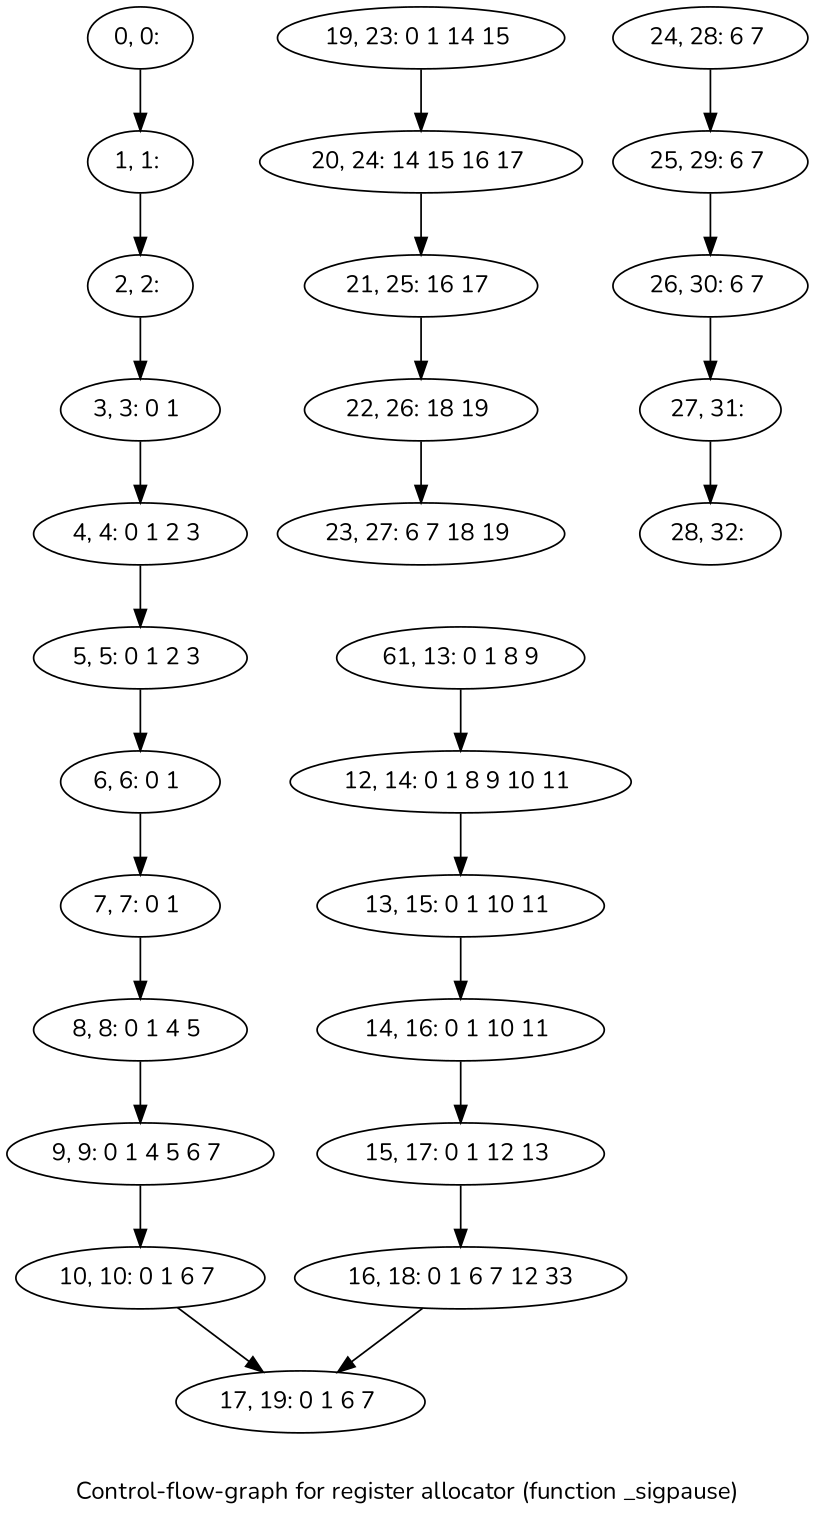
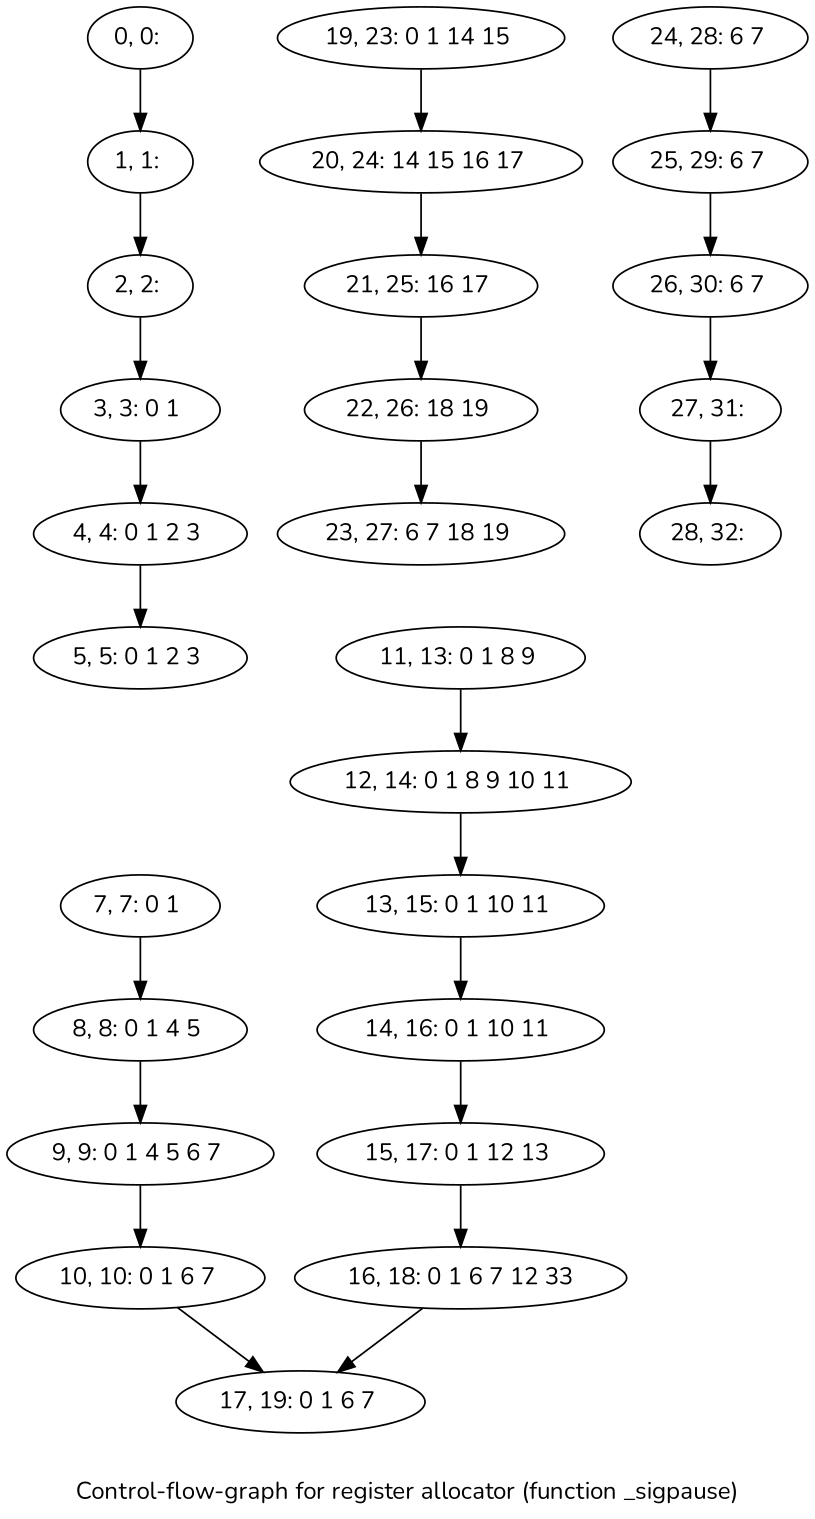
node "61, 13: 0 1 8 9": label "61, 13: 0 1 8 9" -> "11, 13: 0 1 8 9"
node "6, 6: 0 1": removed
